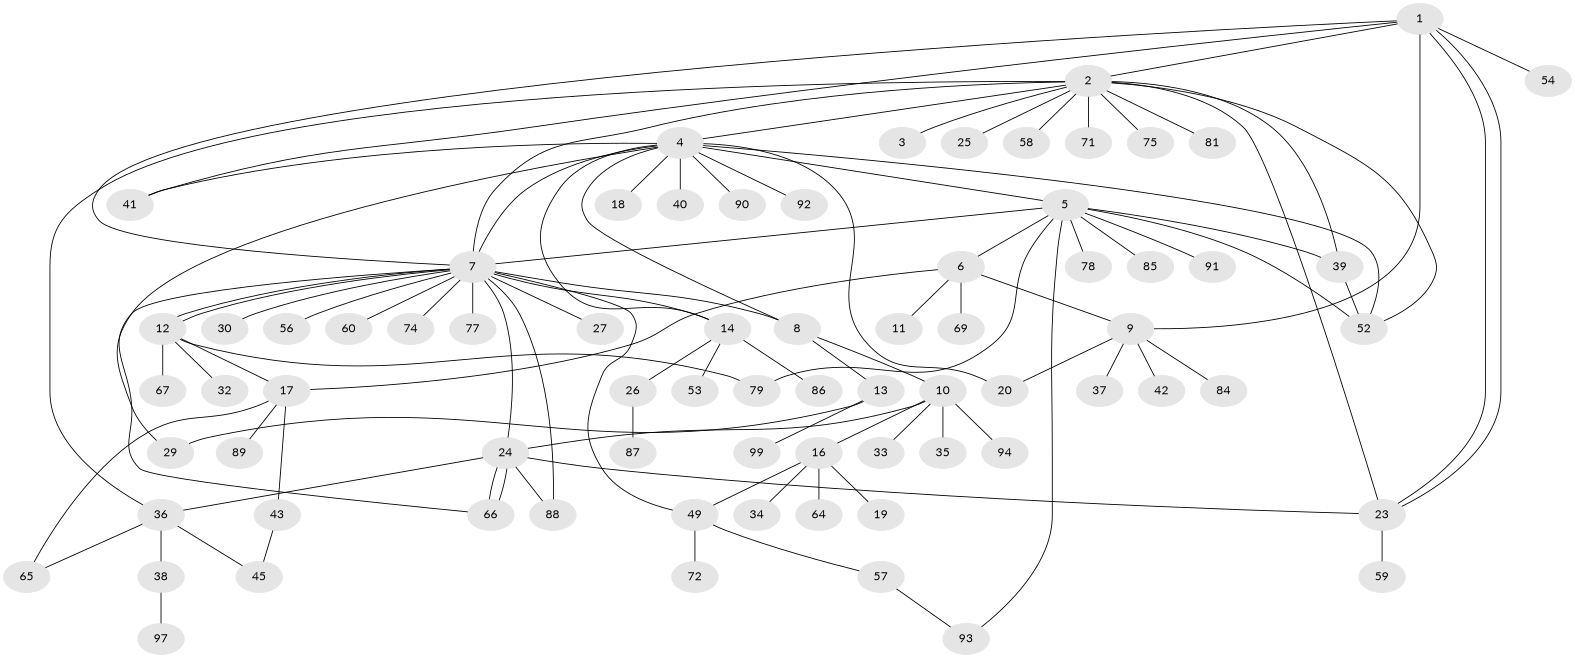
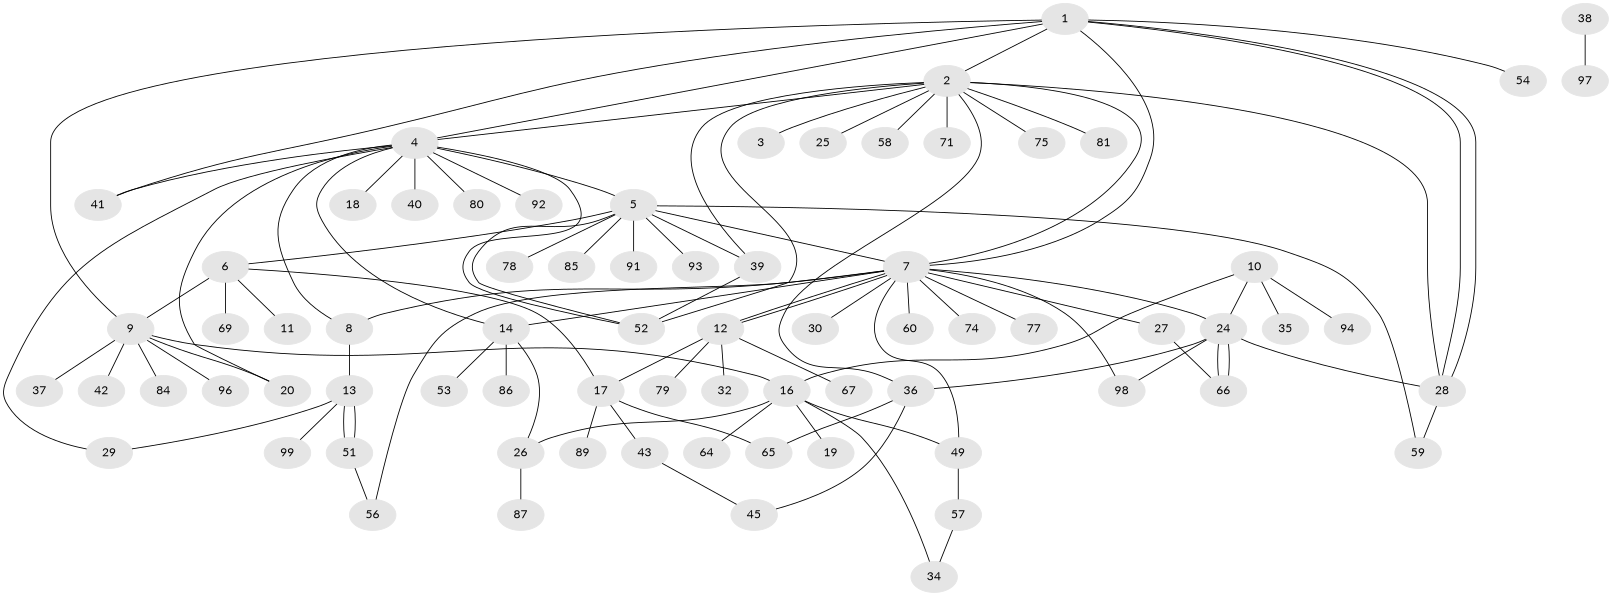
edge "4" -- "7": now "4" -- "1"
node "90": label "90" -> "80"
edge "9" -- "16": added
edge "8" -- "10": removed
edge "5" -- "79": now "5" -- "59"
node "96": added
edge "16" -- "26": added
edge "7" -- "66": now "27" -- "66"
node "51": added
node "33": removed
node "88": label "88" -> "98"
node "23": label "23" -> "28"
edge "36" -- "38": removed
node "72": removed
edge "57" -- "93": now "57" -- "34"
